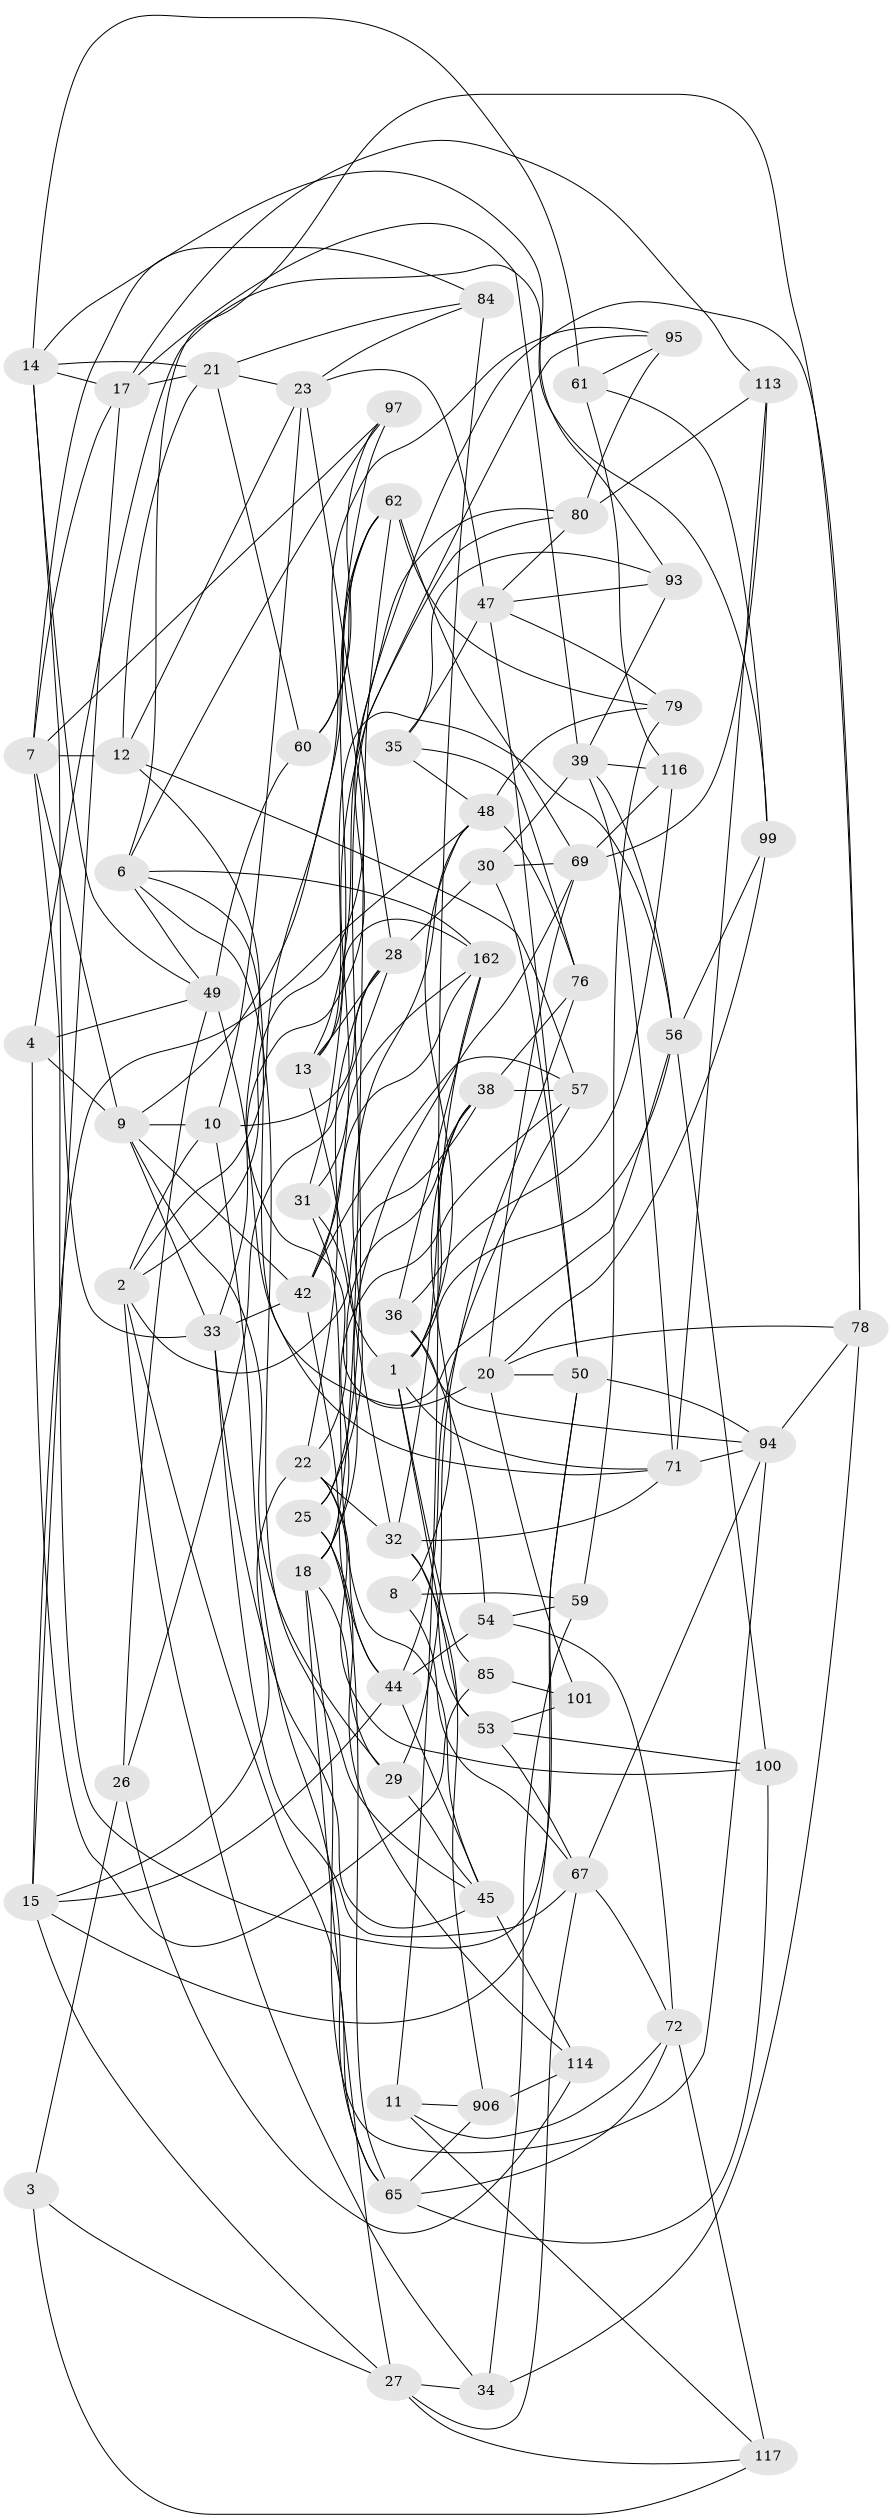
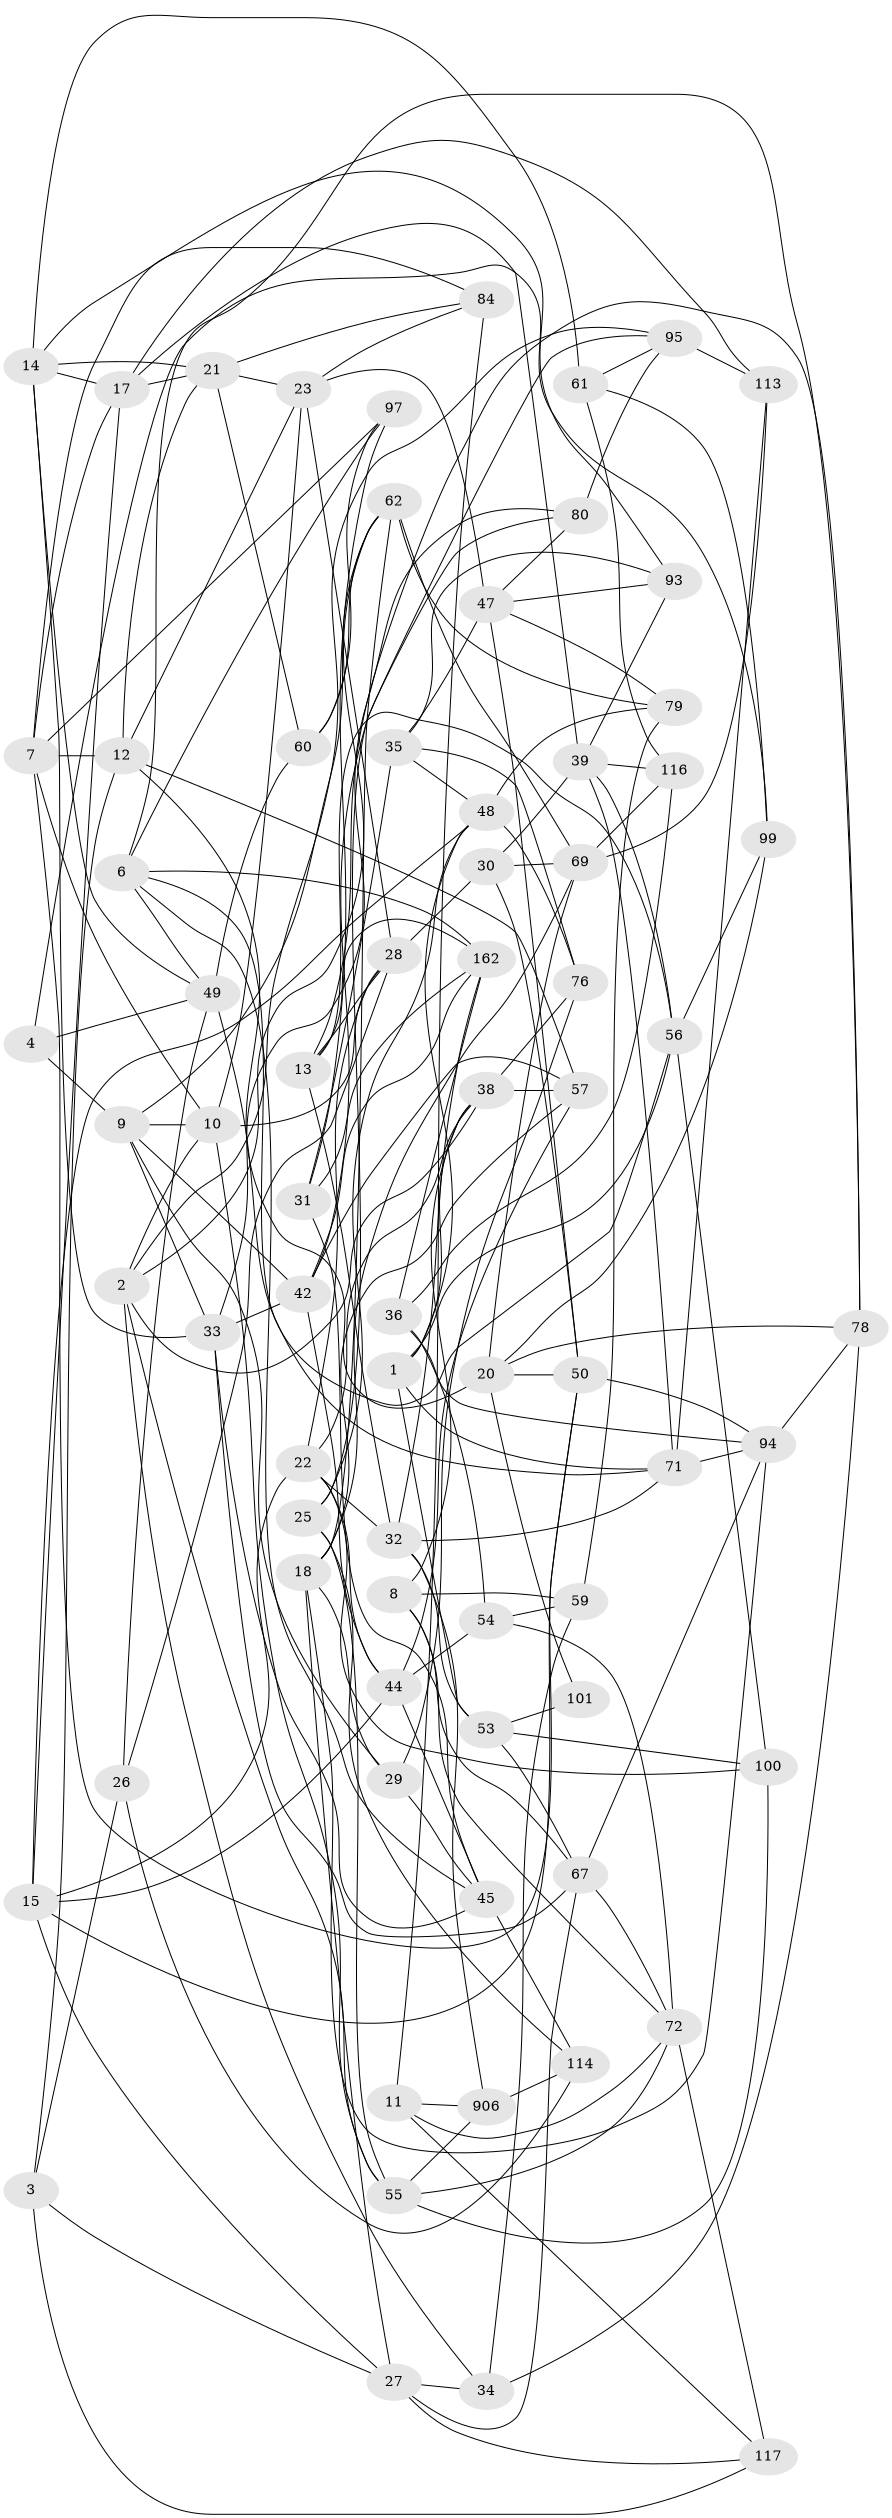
edge "113" -- "80": now "113" -- "95"
edge "7" -- "9": now "7" -- "10"
edge "31" -- "1": now "31" -- "35"
edge "12" -- "3": added
node "85": removed
edge "8" -- "72": added
node "65": label "65" -> "55"
